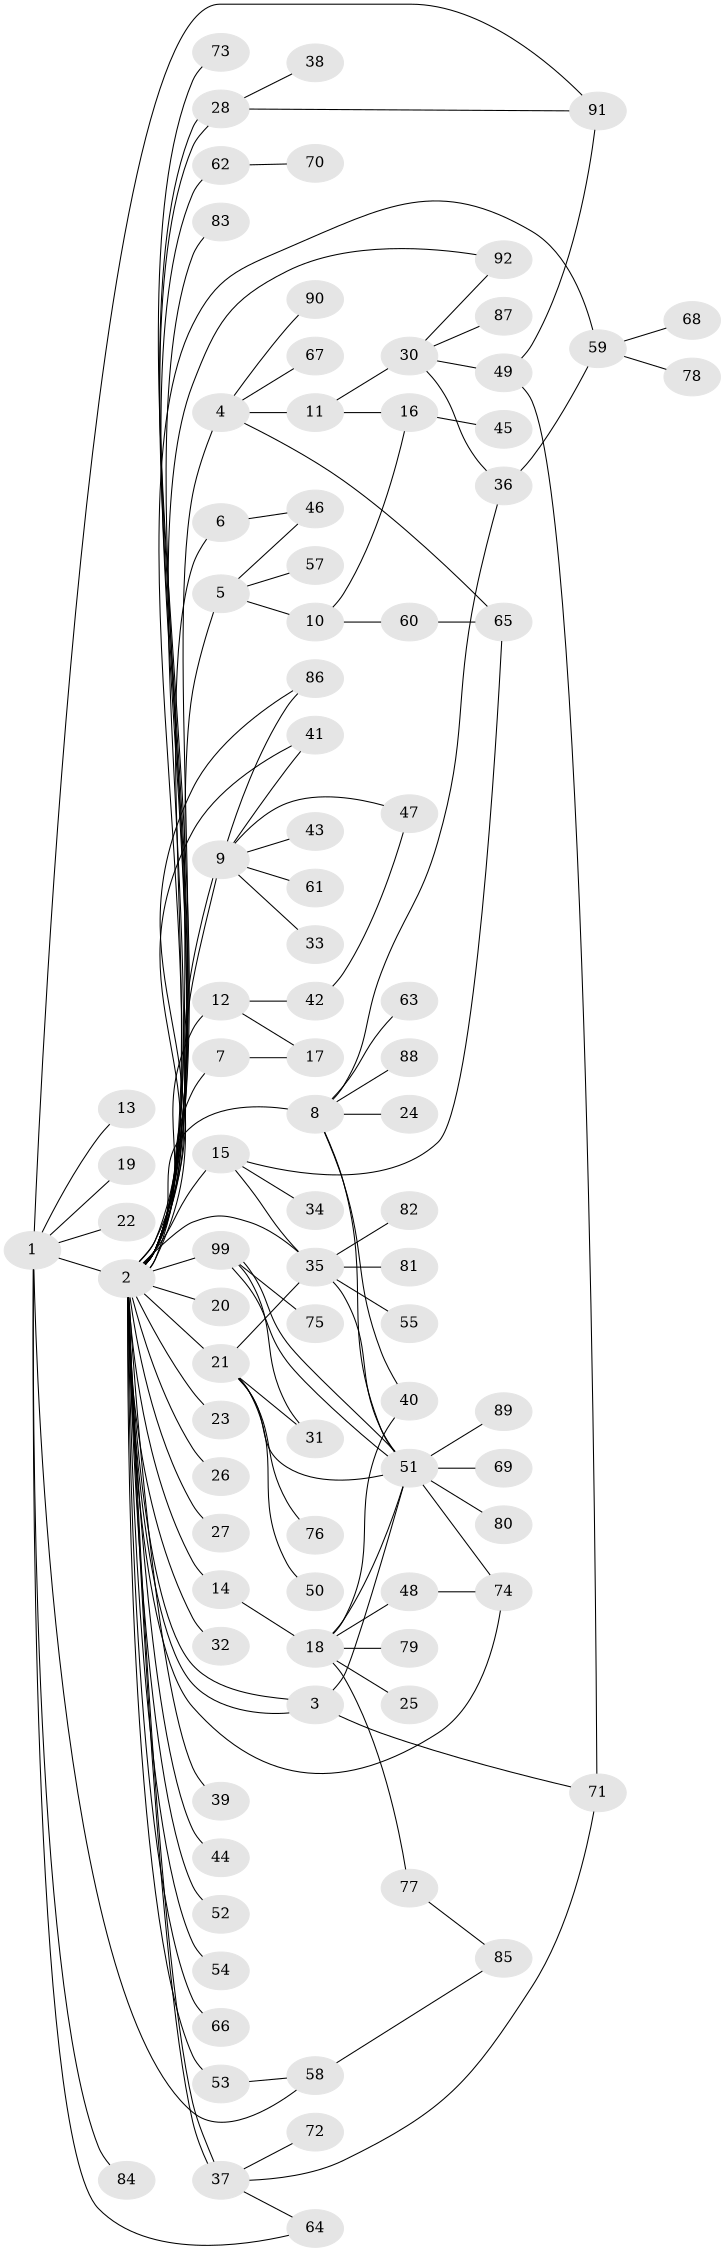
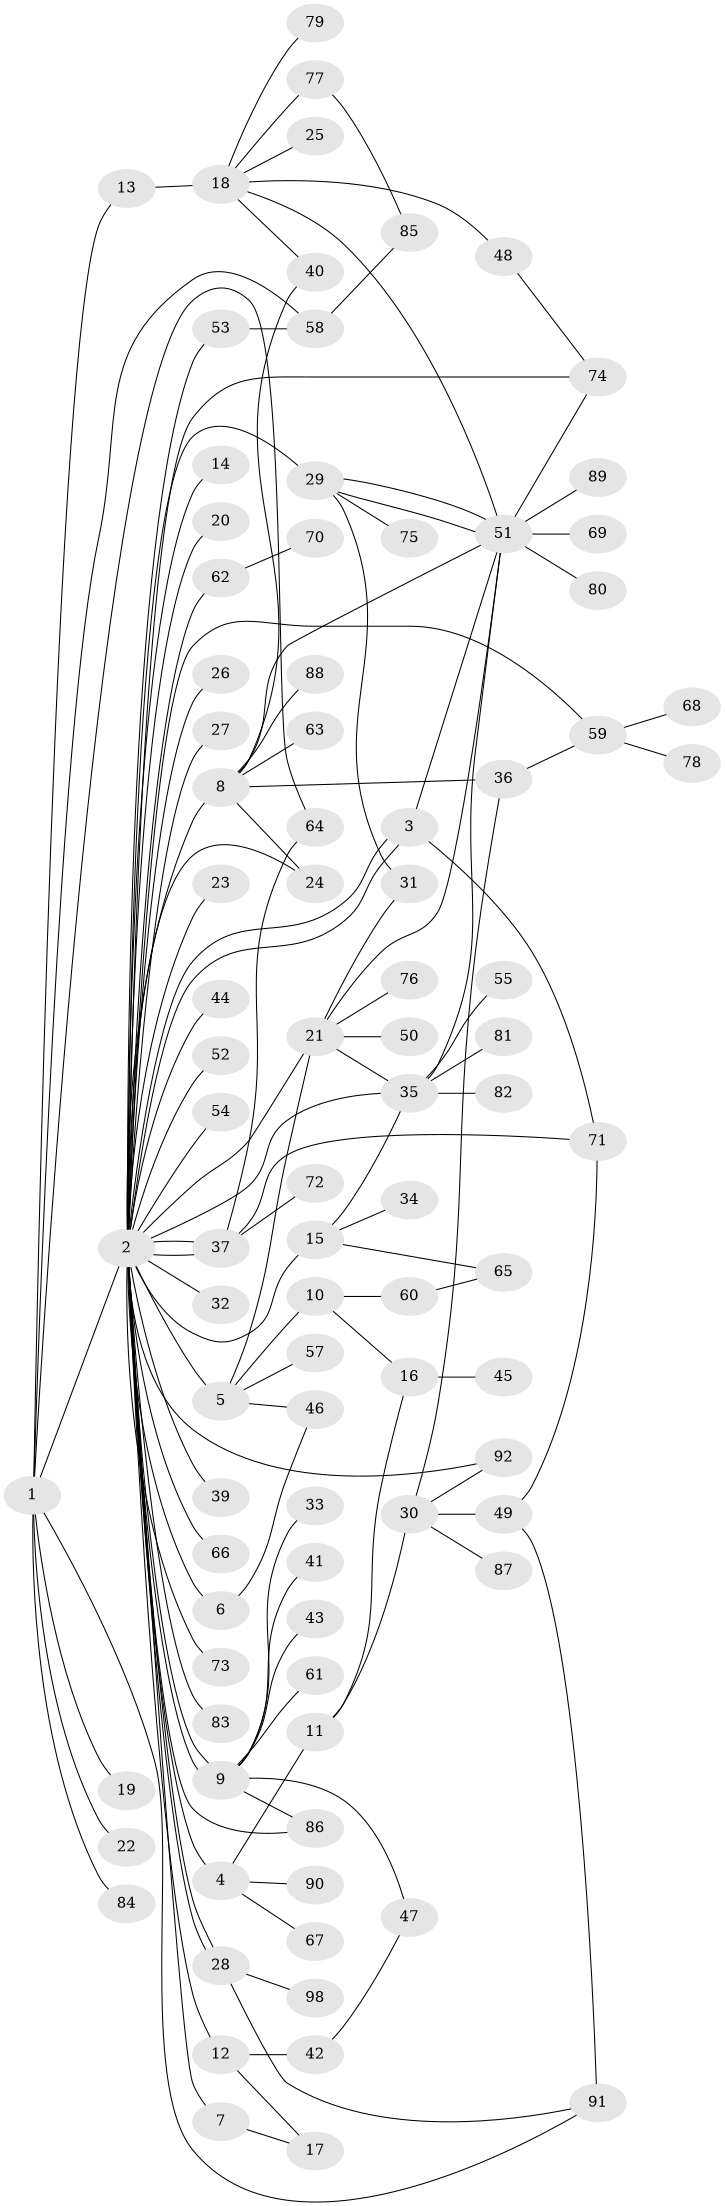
node "38": label "38" -> "98"
edge "4" -- "65": removed
edge "41" -- "2": now "24" -- "2"
edge "21" -- "5": added
node "99": label "99" -> "29"
edge "14" -- "18": now "13" -- "18"
